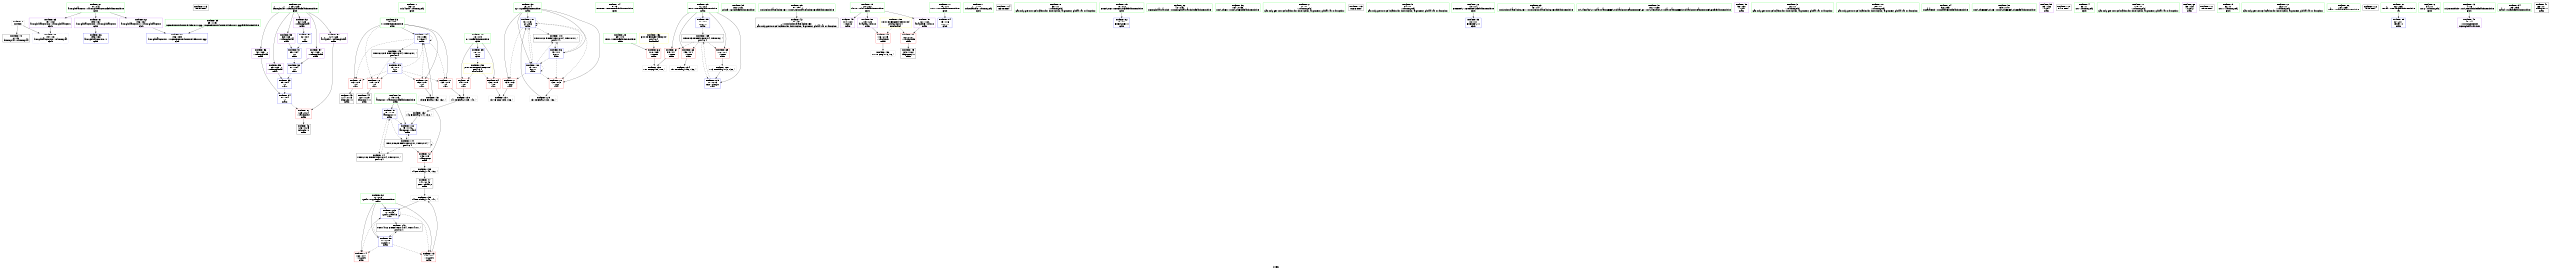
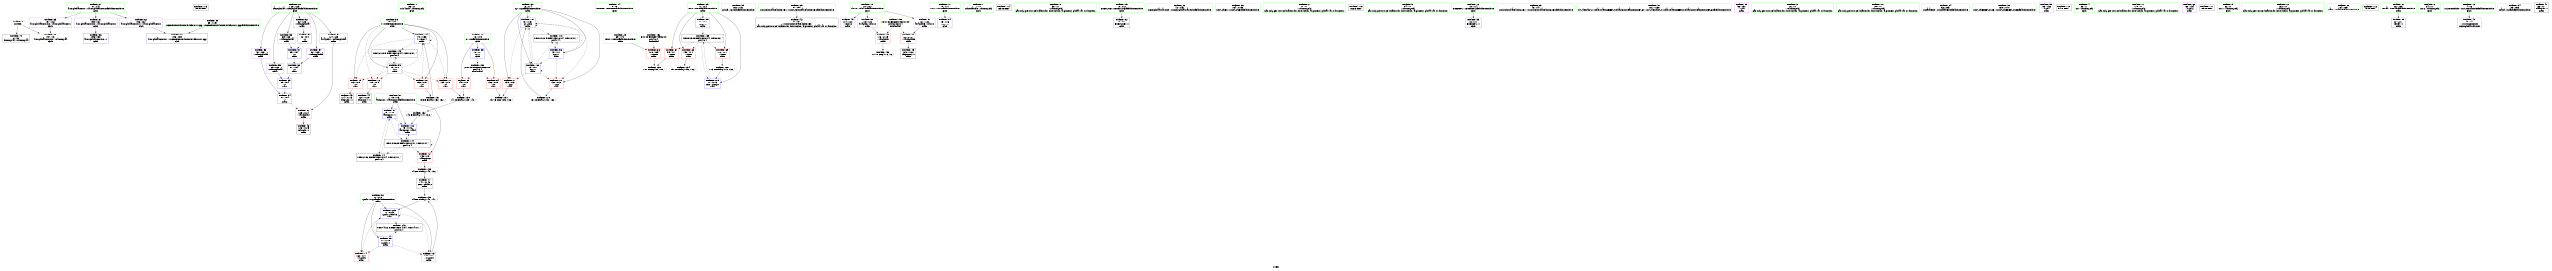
node "NodeID: 27": text "var" -> "main"
edge "NodeID: 33" -> "NodeID: 99": added
